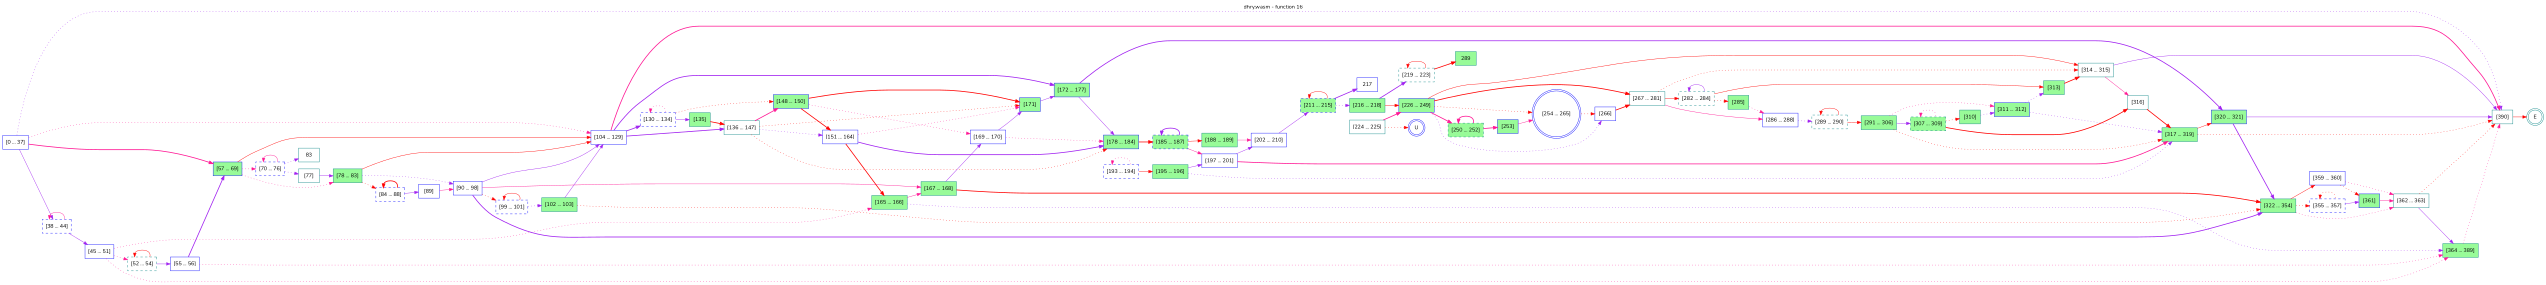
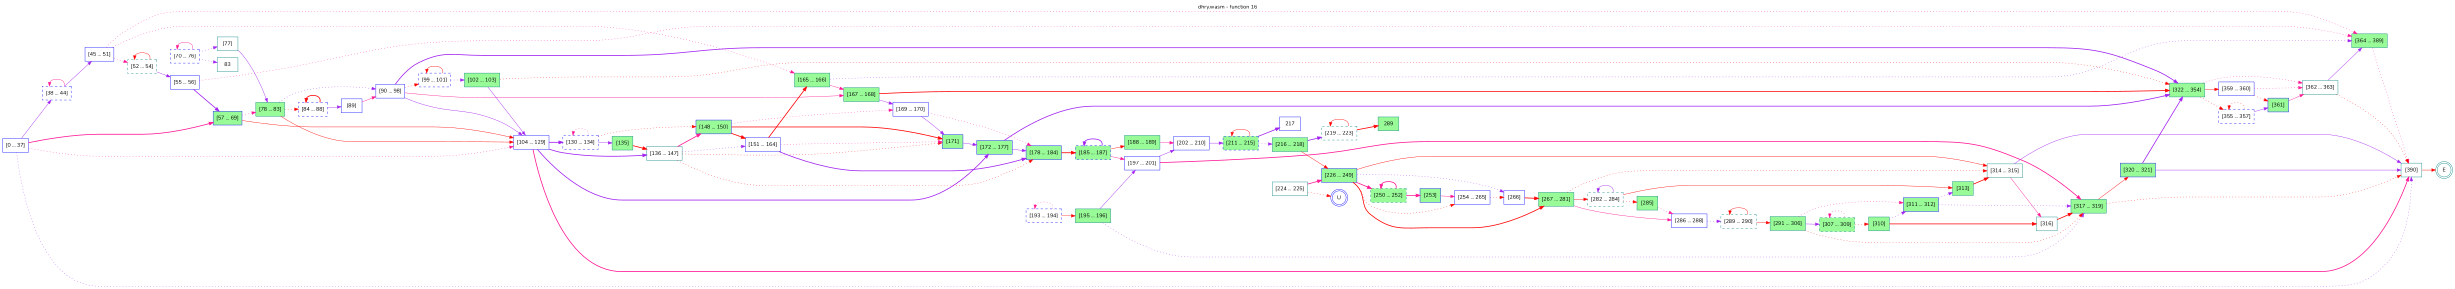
edge "[172 ... 177]" -> "[320 ... 321]": now "[172 ... 177]" -> "[322 ... 354]"
node "[267 ... 281]": fillcolor white -> palegreen
node "[254 ... 265]": shape doublecircle -> box
edge "[307 ... 309]" -> "[316]": now "[310]" -> "[316]"
edge "[57 ... 69]" -> "[70 ... 76]": removed
